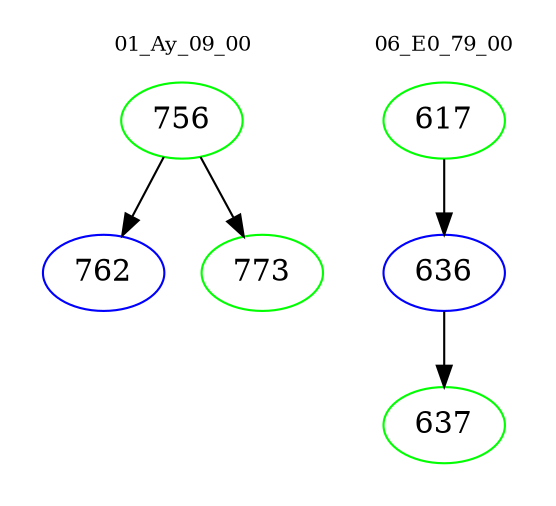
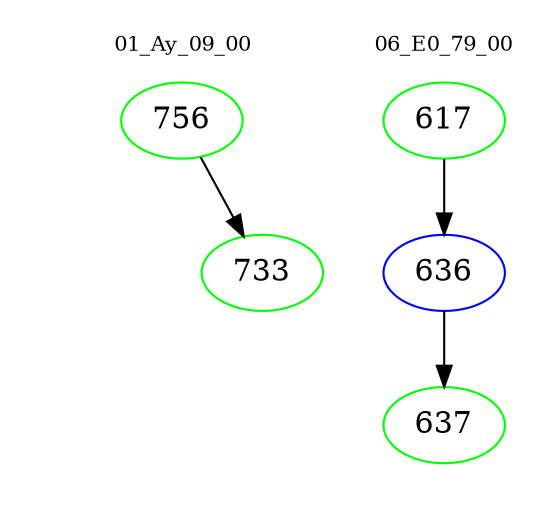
node "762": removed
node "773": label "773" -> "733"
